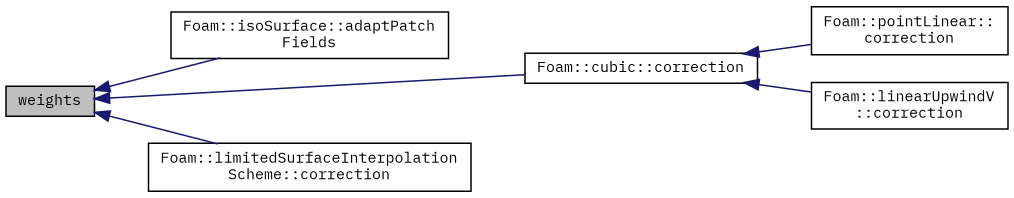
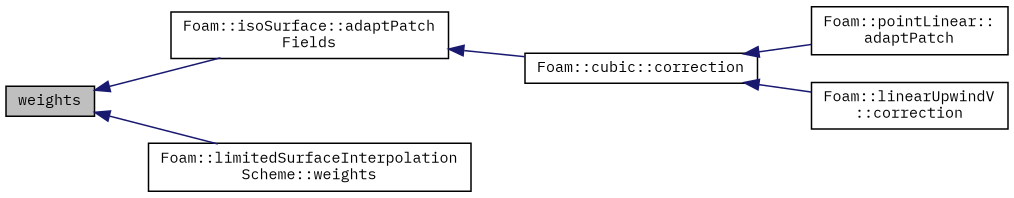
node "Foam::pointLinear:: correction": label "Foam::pointLinear:: correction" -> "Foam::pointLinear:: adaptPatch"
edge "Foam::cubic::correction" -> "weights": now "Foam::cubic::correction" -> "Foam::isoSurface::adaptPatch Fields"
node "Foam::limitedSurfaceInterpolation Scheme::correction": label "Foam::limitedSurfaceInterpolation Scheme::correction" -> "Foam::limitedSurfaceInterpolation Scheme::weights"
